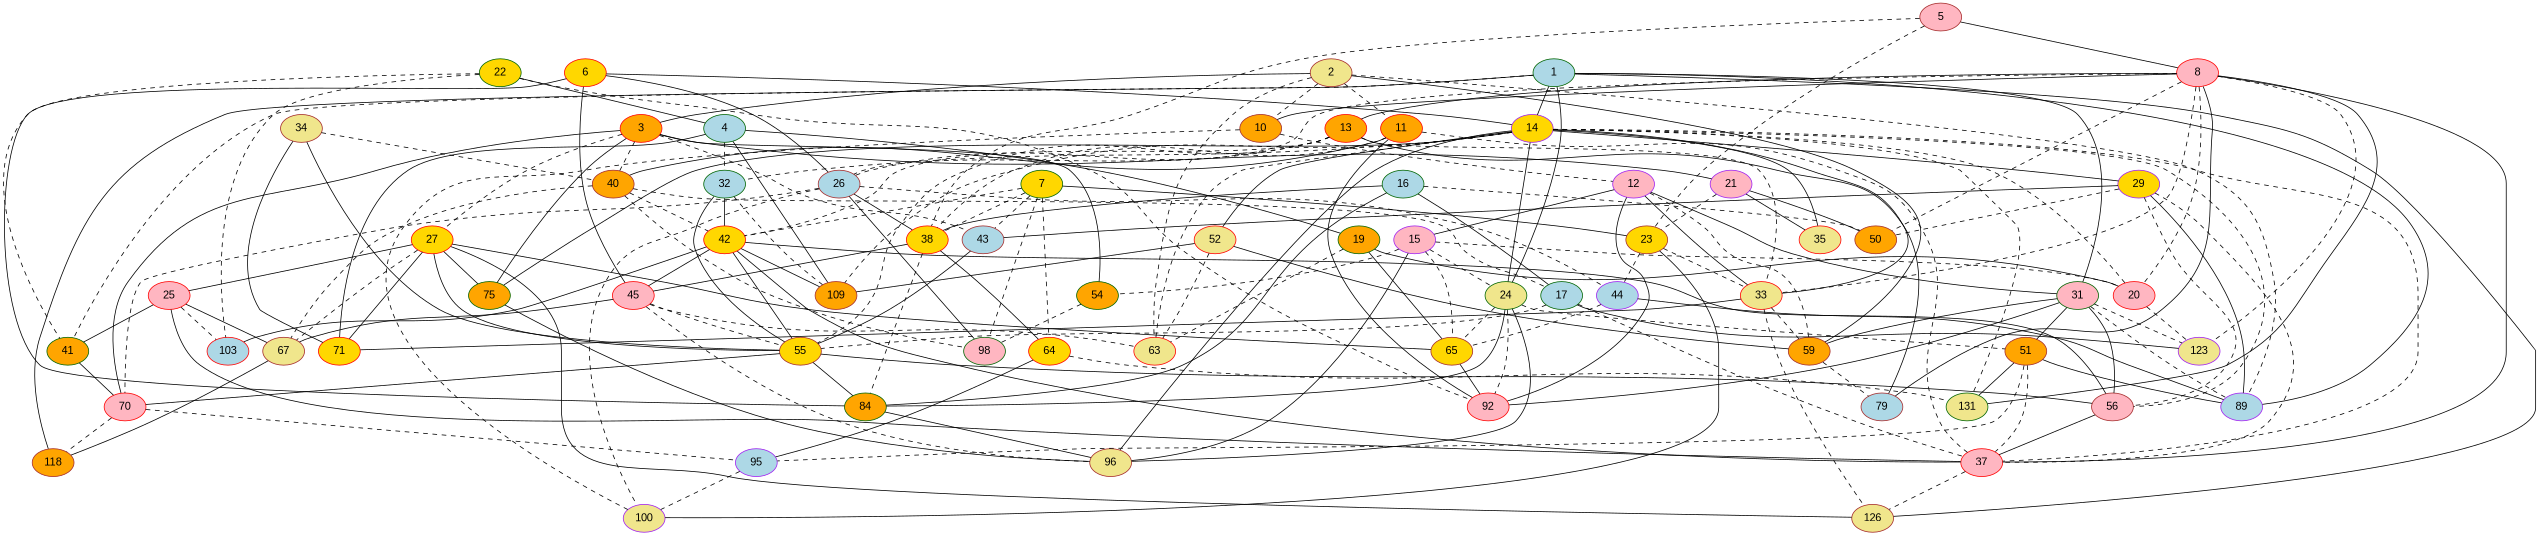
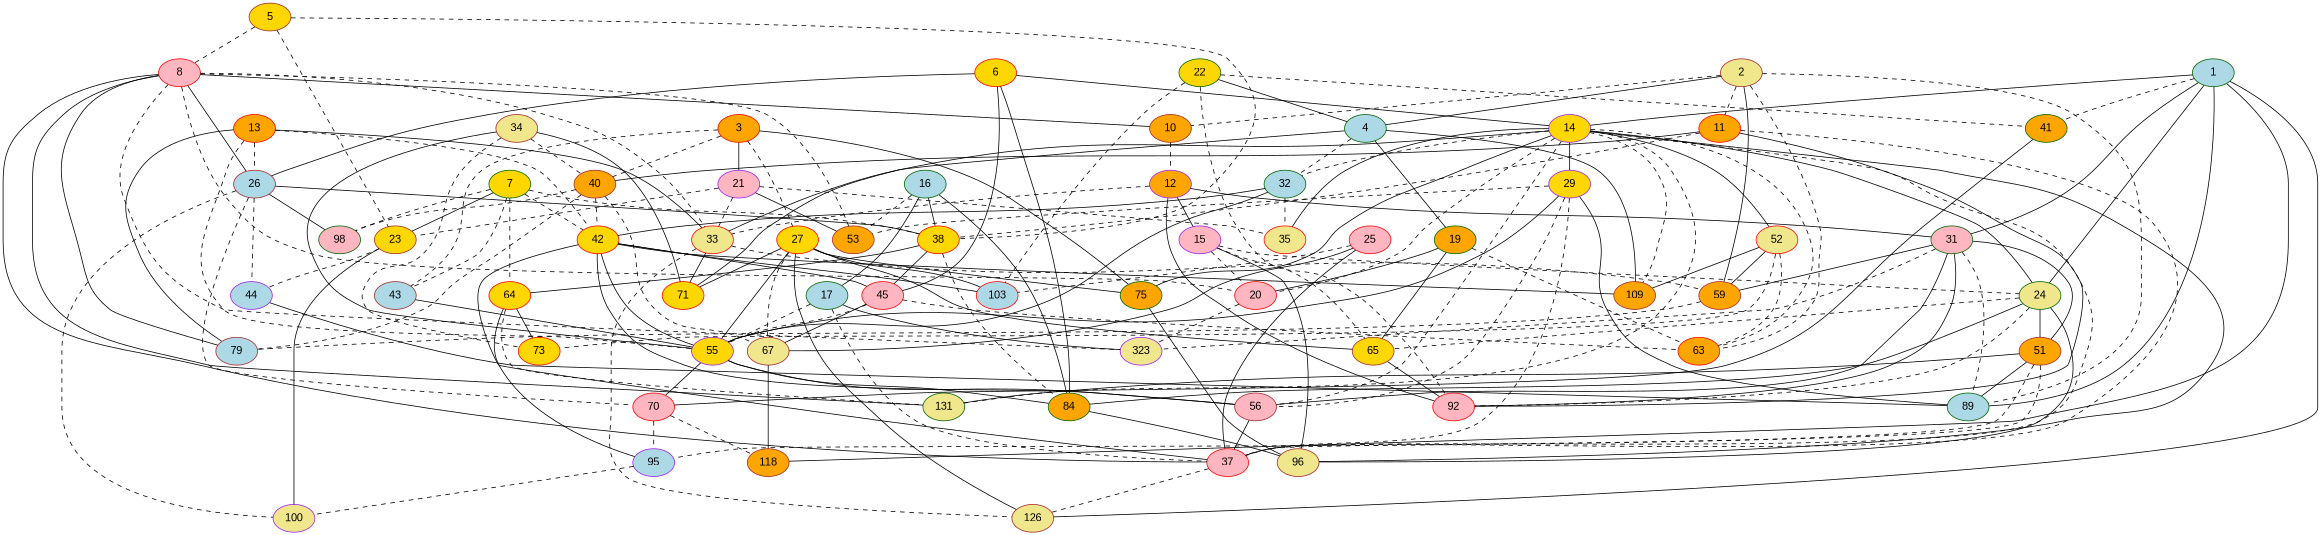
node "5": fillcolor lightpink -> gold
edge "5" -- "8": style solid -> dashed
edge "8" -- "13": removed
edge "2" -- "3": now "2" -- "4"
edge "8" -- "26": style dashed -> solid
edge "13" -- "33": style dashed -> solid
edge "10" -- "100": removed
node "12": fillcolor lightpink -> orange
edge "3" -- "70": removed
edge "40" -- "17": now "40" -- "79"
edge "29" -- "43": now "29" -- "55"
edge "21" -- "35": style solid -> dashed
edge "32" -- "109": now "32" -- "35"
node "50": label "50" -> "53"
edge "12" -- "33": style solid -> dashed
edge "12" -- "59": removed
edge "27" -- "25": now "27" -- "103"
edge "23" -- "33": now "21" -- "33"
node "54": removed
edge "25" -- "41": removed
edge "44" -- "65": removed
edge "24" -- "51": style dashed -> solid
node "73": added
node "55": color brown -> purple
node "63": fillcolor khaki -> orange
node "123": label "123" -> "323"
node "89": color purple -> darkgreen
edge "45" -- "96": removed
